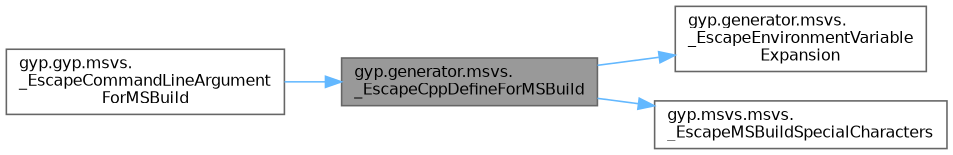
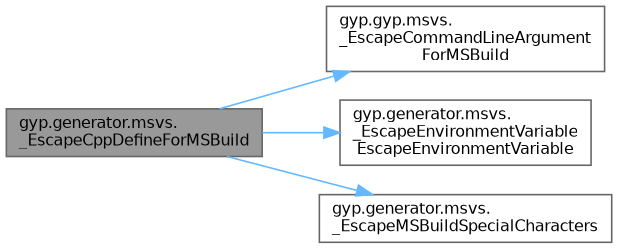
node "gyp.generator.msvs. _EscapeEnvironmentVariable Expansion": label "gyp.generator.msvs. _EscapeEnvironmentVariable Expansion" -> "gyp.generator.msvs. _EscapeEnvironmentVariable EscapeEnvironmentVariable"
edge "gyp.gyp.msvs. _EscapeCommandLineArgument ForMSBuild" -> "gyp.generator.msvs. _EscapeCppDefineForMSBuild": reversed
node "gyp.msvs.msvs. _EscapeMSBuildSpecialCharacters": label "gyp.msvs.msvs. _EscapeMSBuildSpecialCharacters" -> "gyp.generator.msvs. _EscapeMSBuildSpecialCharacters"
